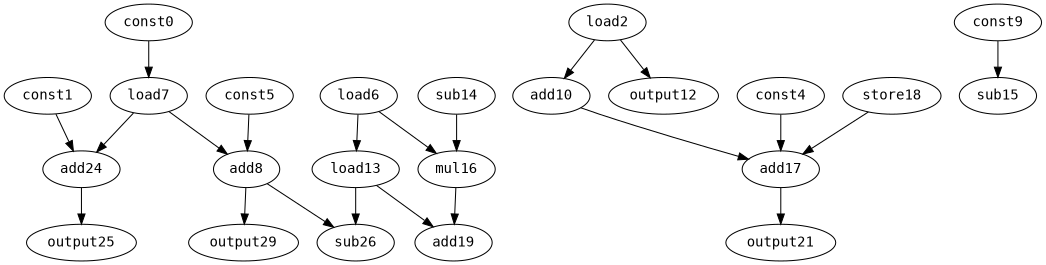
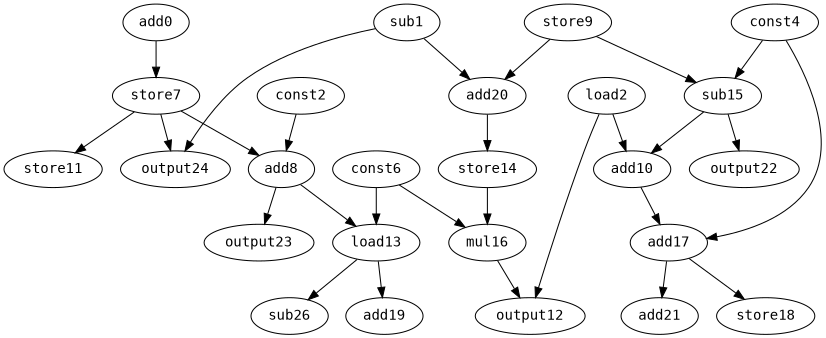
node "const0": label "const0" -> "add0"
node "const9": label "const9" -> "store9"
edge "const4" -> "sub15": added
node "const1": label "const1" -> "sub1"
node "load7": label "load7" -> "store7"
node "const5": label "const5" -> "const2"
node "load6": label "load6" -> "const6"
node "sub14": label "sub14" -> "store14"
node "add20": added
edge "sub15" -> "add10": added
edge "store18" -> "add17": reversed
node "store11": added
node "add24": label "add24" -> "output24"
node "output22": added
edge "mul16" -> "add19": now "mul16" -> "output12"
edge "add8" -> "sub26": now "add8" -> "load13"
node "output25": removed
node "output29": label "output29" -> "output23"
node "output21": label "output21" -> "add21"
